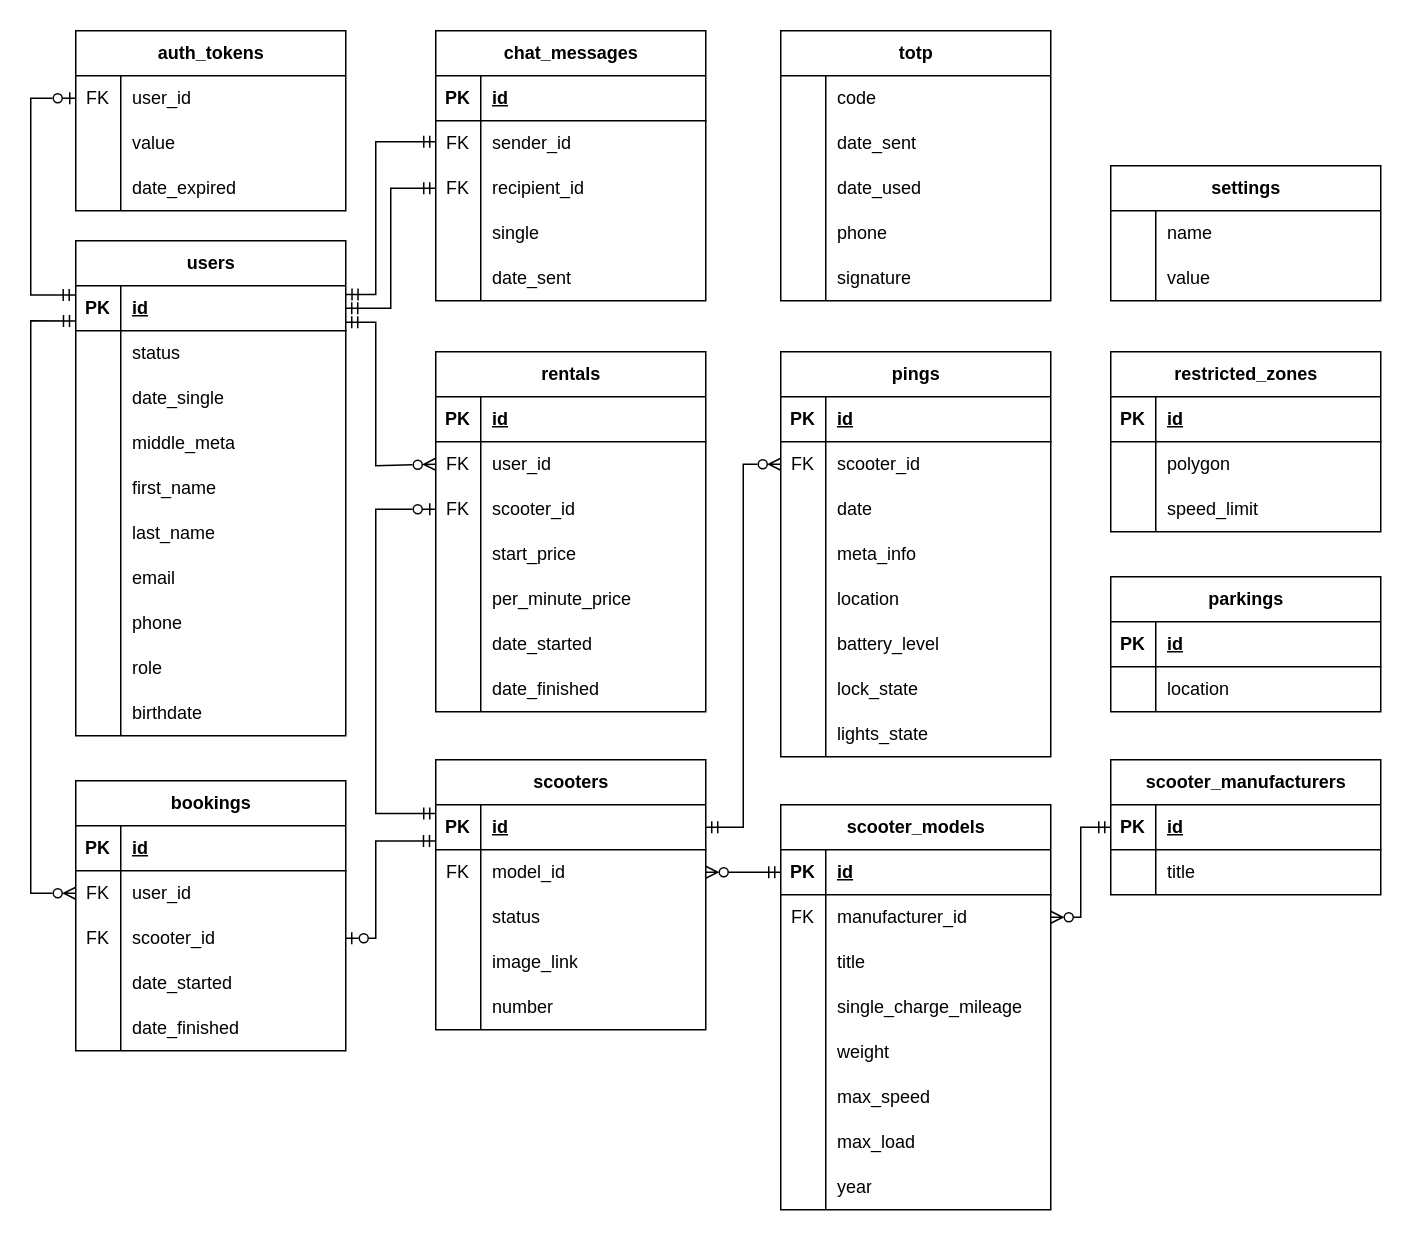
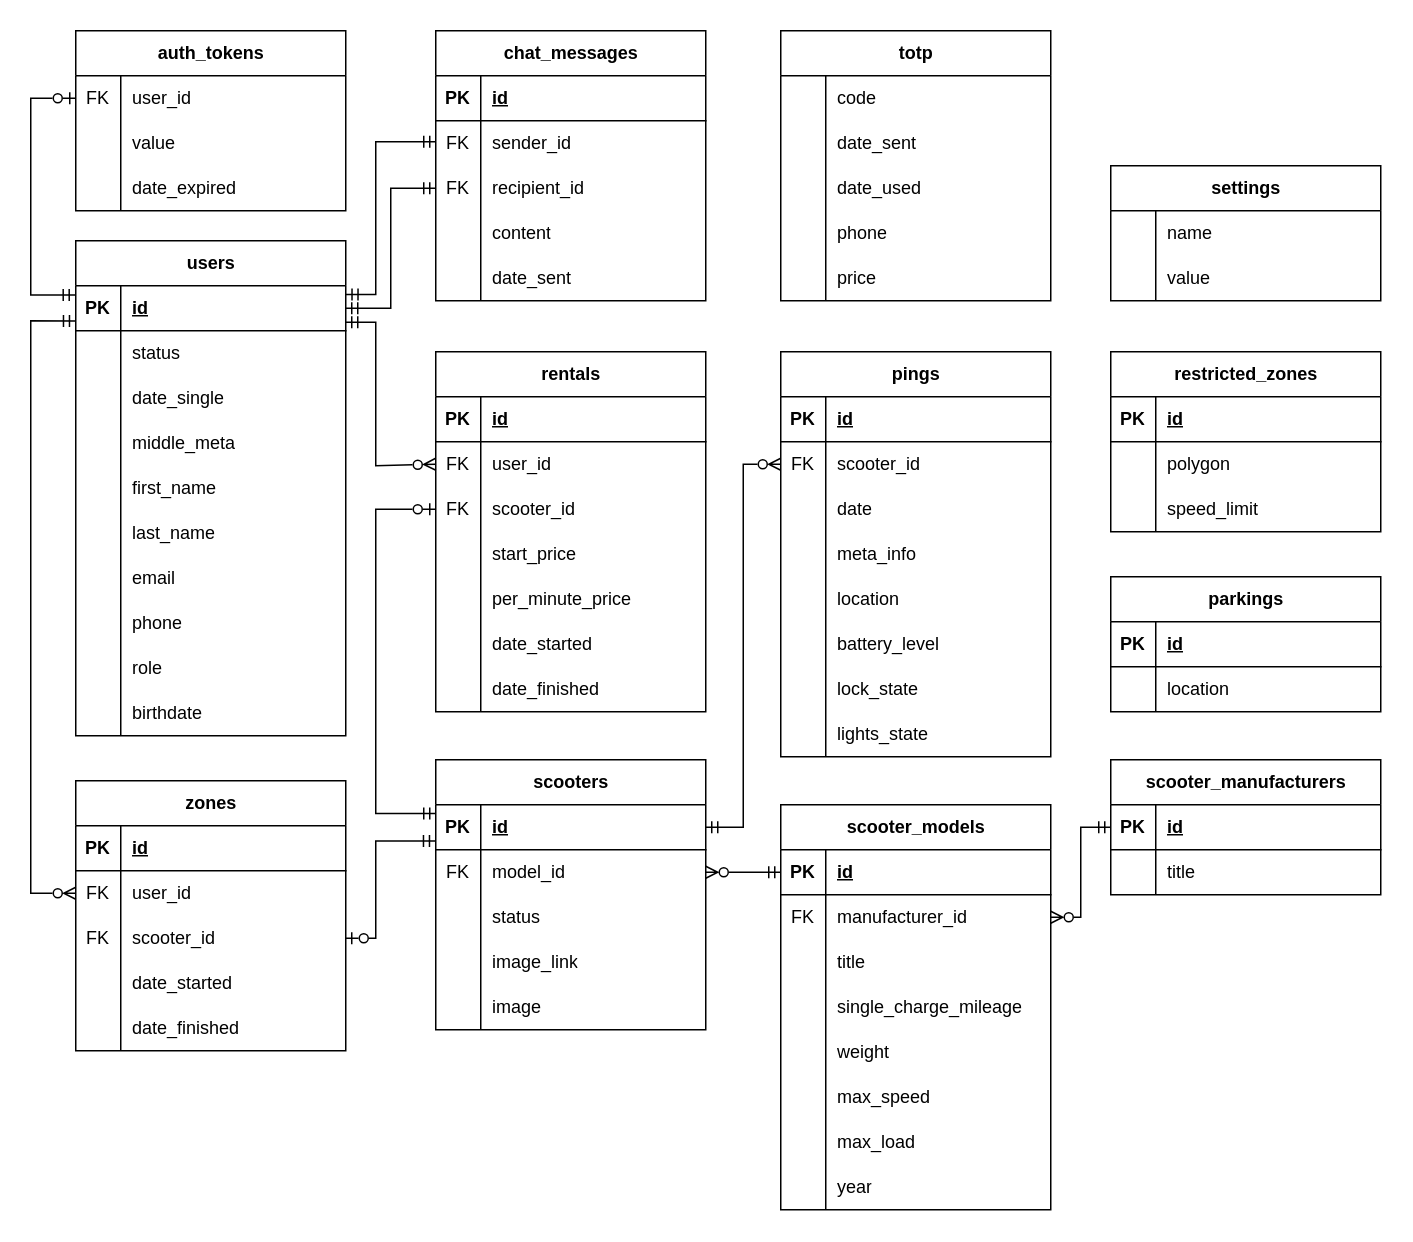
node "single": label "single" -> "content"
node "signature": label "signature" -> "price"
node "bookings": label "bookings" -> "zones"
node "number": label "number" -> "image"
